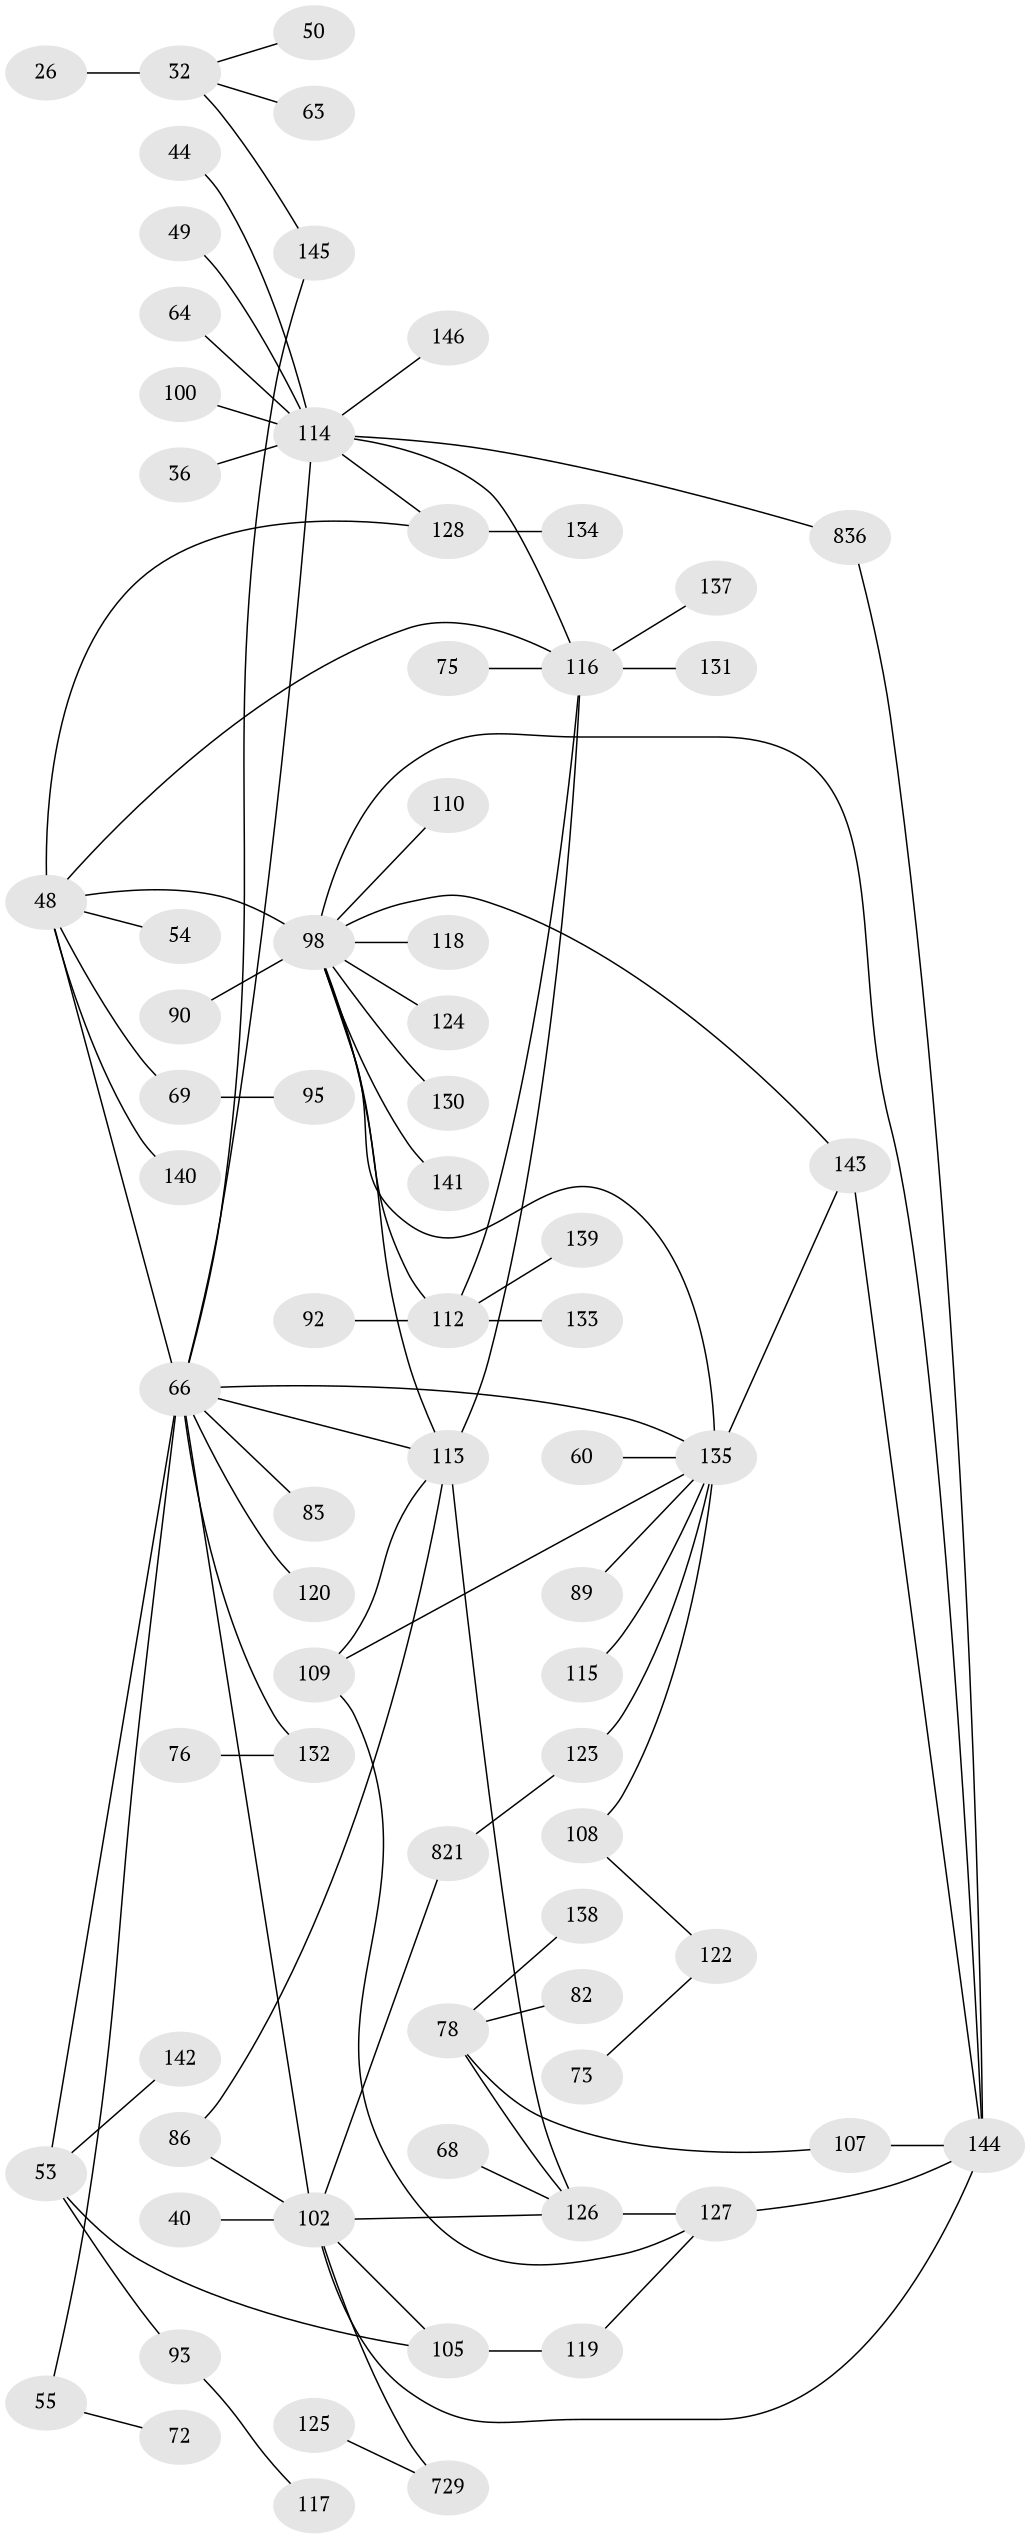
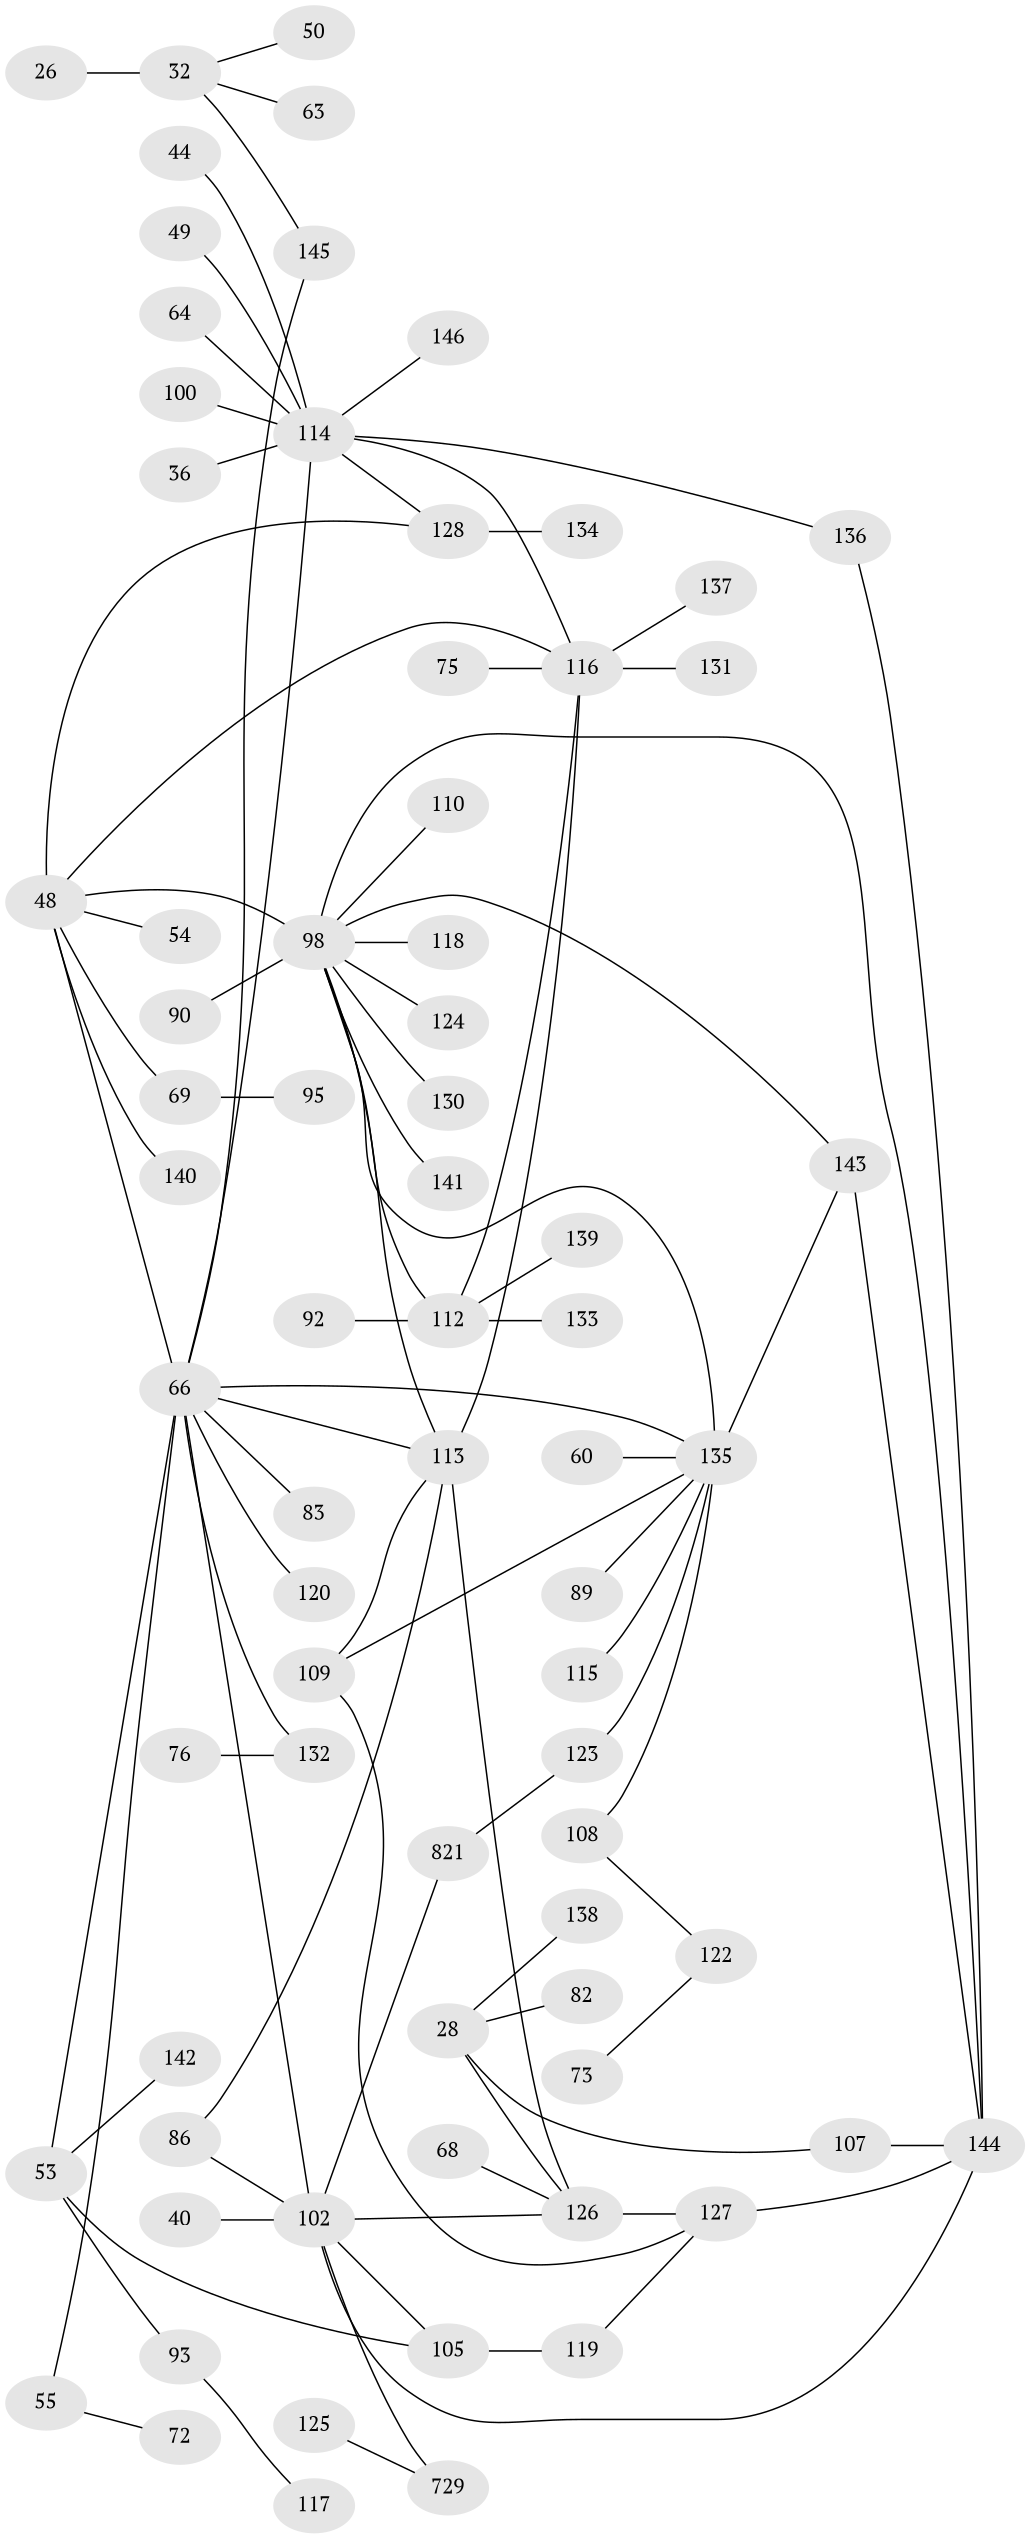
node "836": label "836" -> "136"
node "78": label "78" -> "28"
